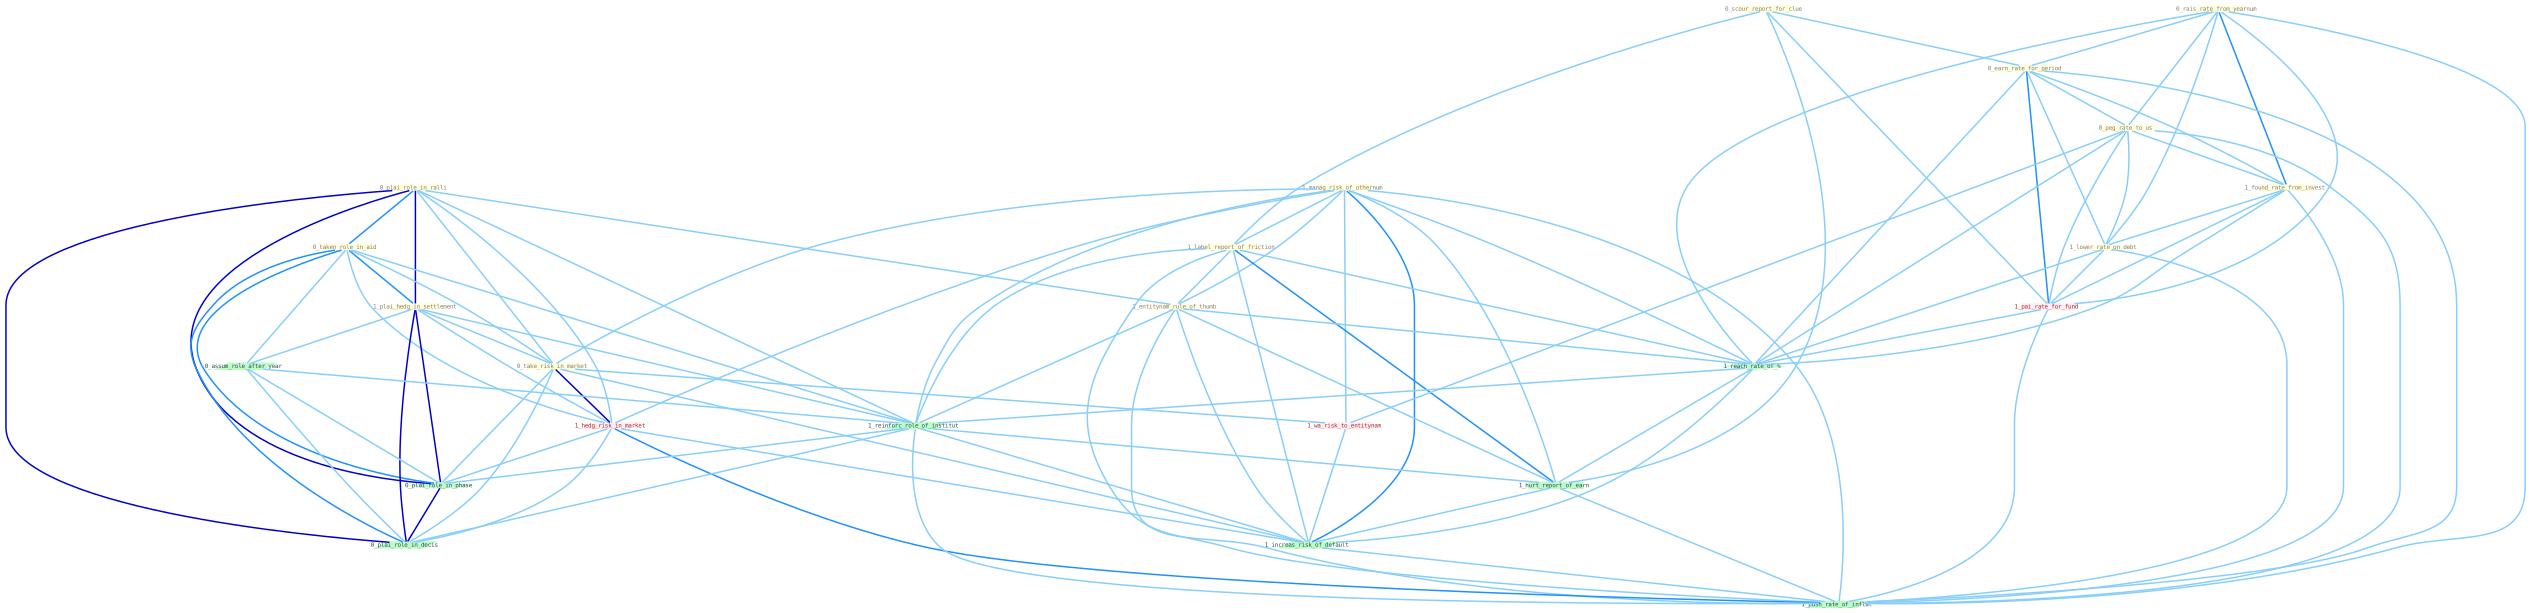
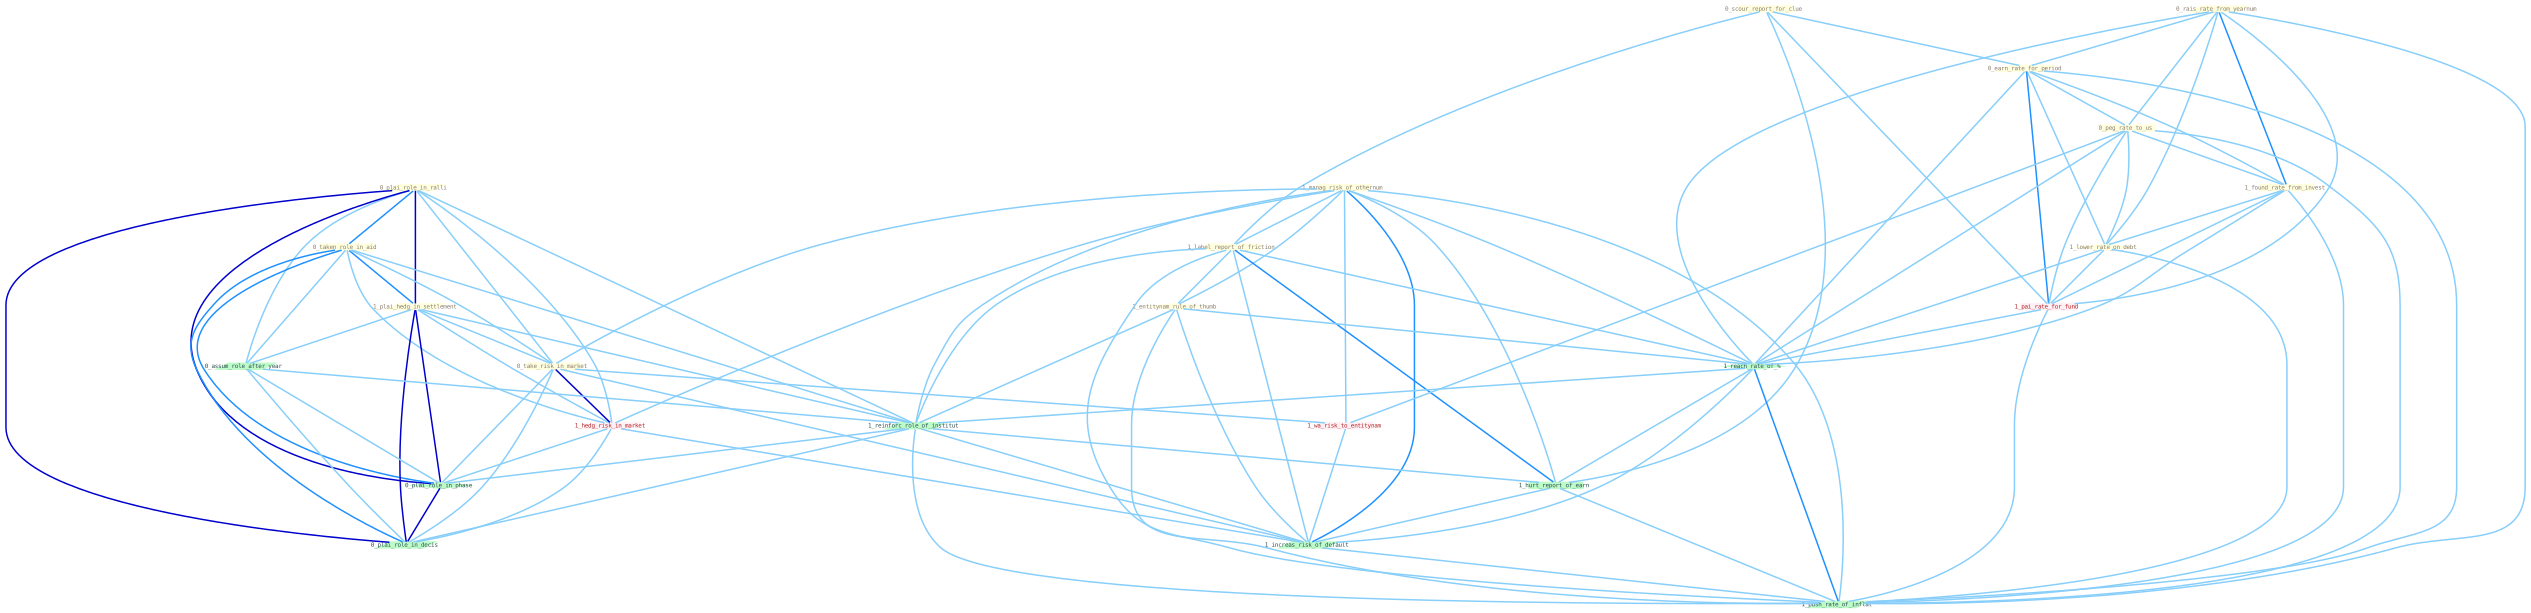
edge "0_plai_role_in_ralli" -- "1_entitynam_rule_of_thumb": now "0_plai_role_in_ralli" -- "0_assum_role_after_year"
edge "1_entitynam_rule_of_thumb" -- "1_hurt_report_of_earn": removed
edge "1_hedg_risk_in_market" -- "1_push_rate_of_inflat": now "1_reach_rate_of_%" -- "1_push_rate_of_inflat"
